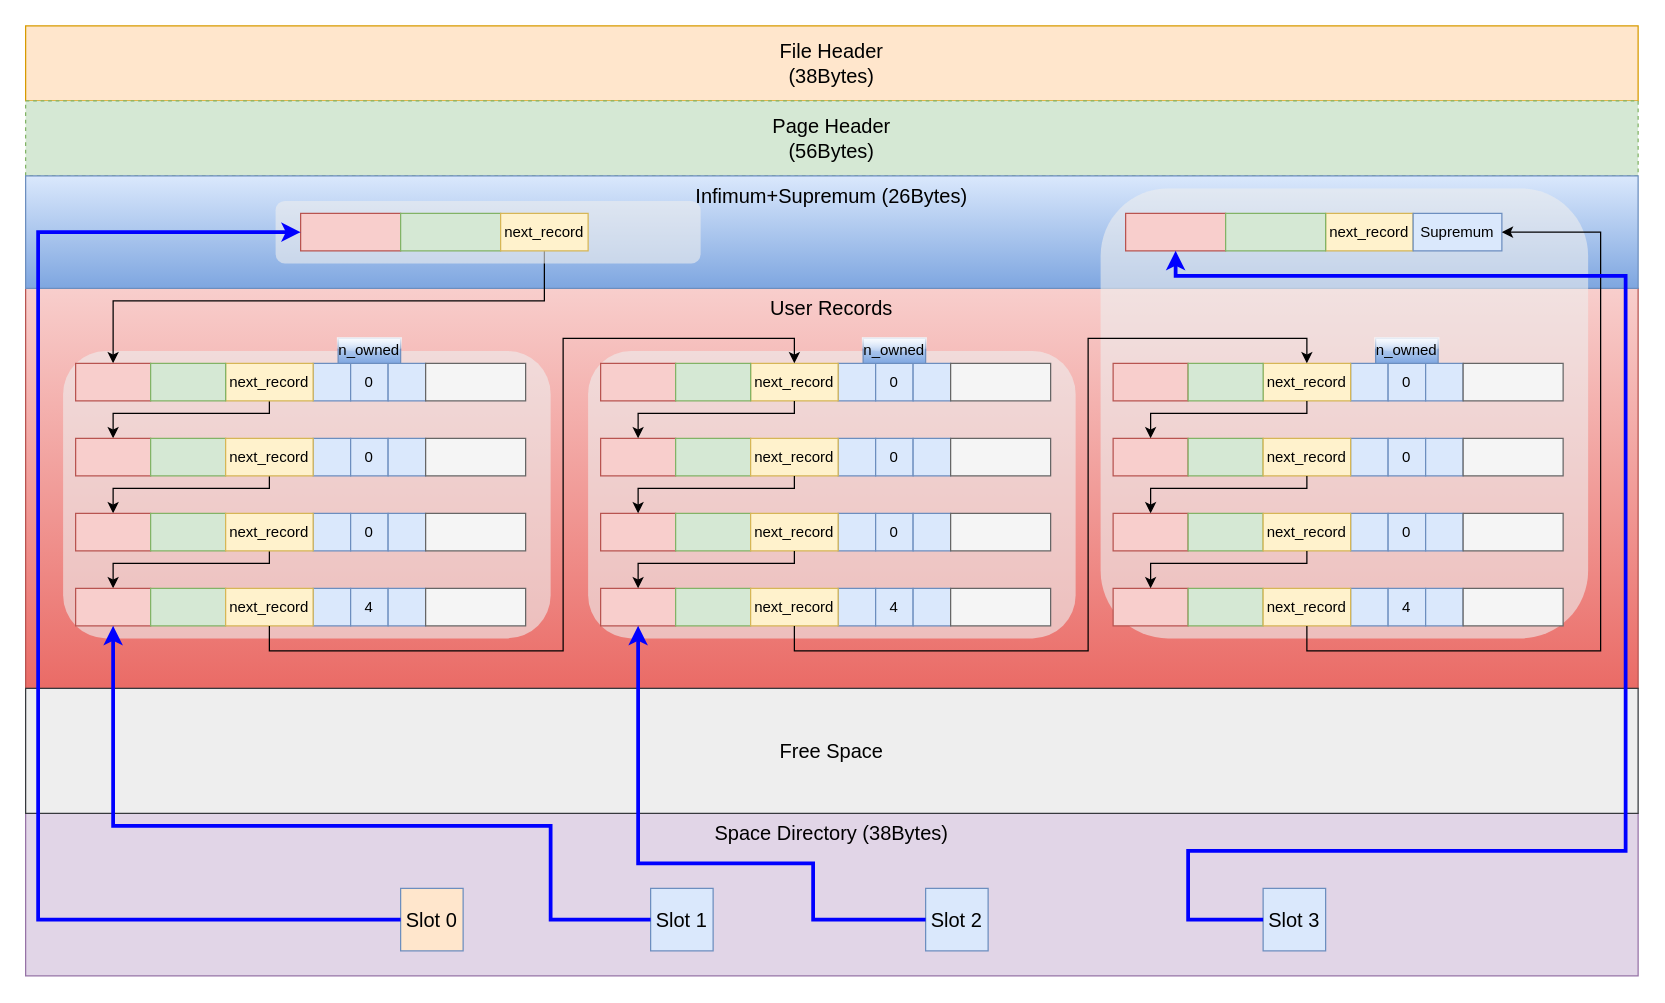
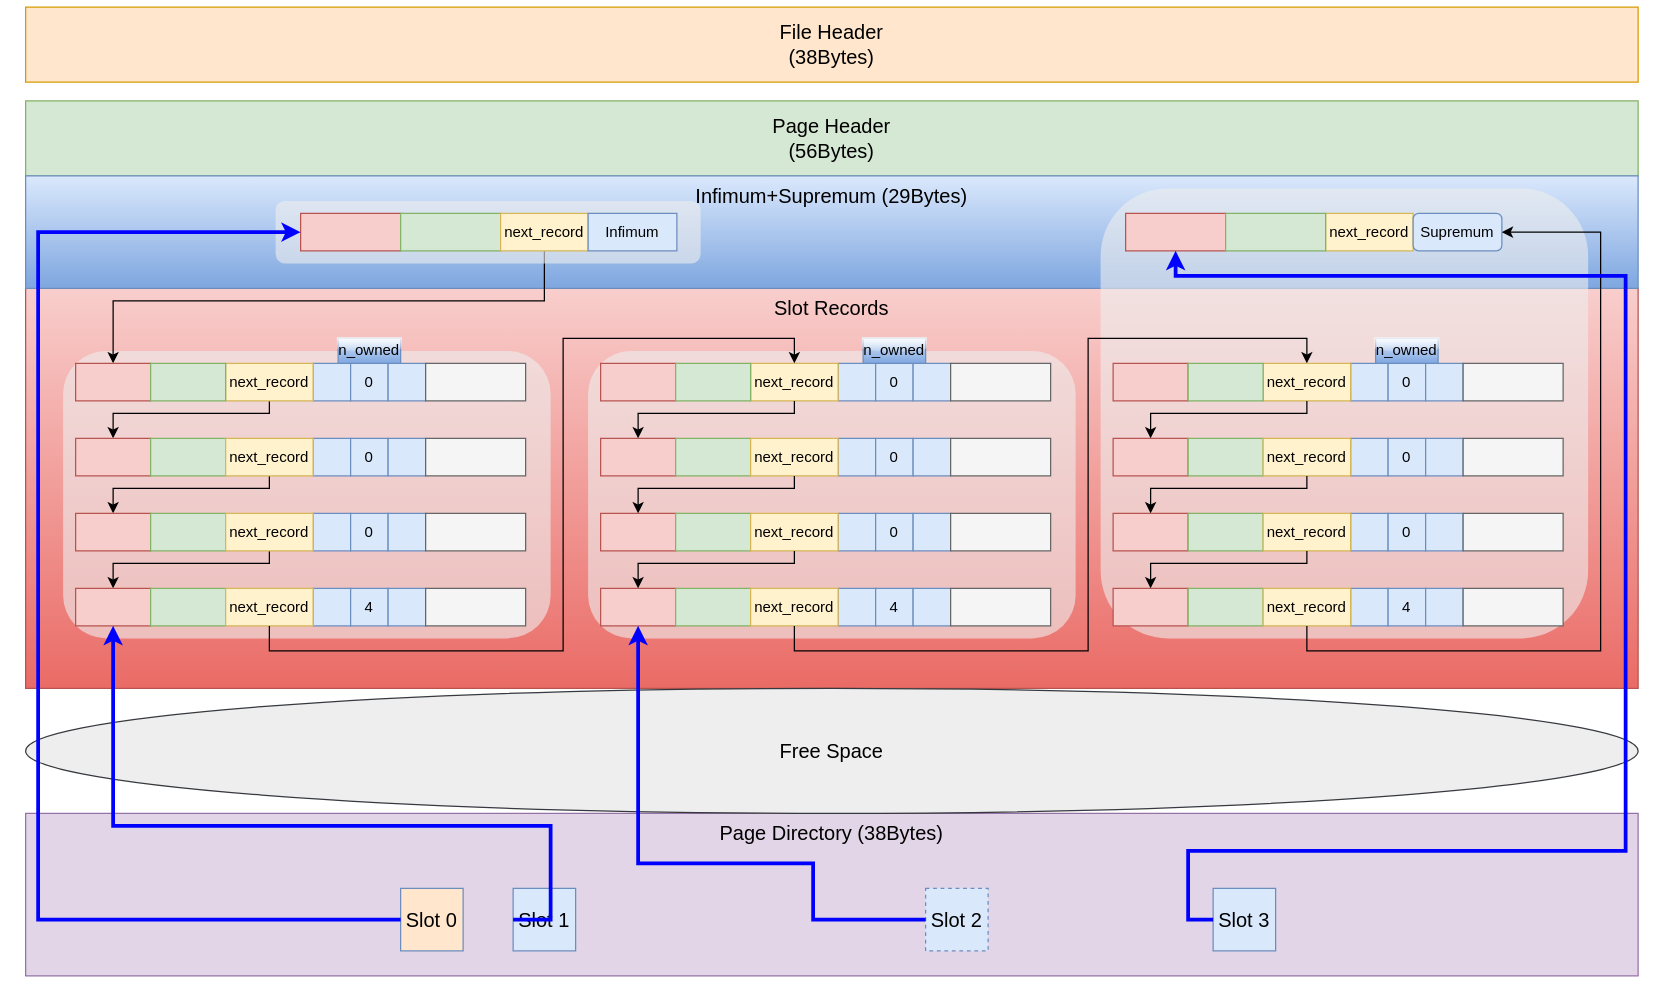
node "File Header (38Bytes)": moved (832, 63) -> (832, 44)
node "Page Header (56Bytes)": style dashed -> solid
node "Infimum+Supremum (26Bytes)": label "Infimum+Supremum (26Bytes)" -> "Infimum+Supremum (29Bytes)"
node "Infimum": added
node "Supremum": shape rectangle -> rounded rectangle
node "User Records": label "User Records" -> "Slot Records"
node "Free Space": shape rectangle -> ellipse
node "Space Directory (38Bytes)": label "Space Directory (38Bytes)" -> "Page Directory (38Bytes)"
node "Slot 1": moved (682, 919) -> (544, 919)
node "Slot 2": style solid -> dashed
node "Slot 3": moved (1294, 919) -> (1244, 919)
